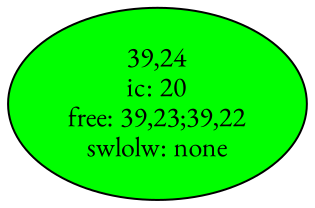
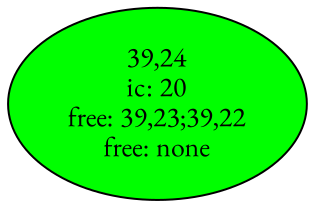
node "39,24 ic: 20 free: 39,23;39,22 swlolw: none": label "39,24 ic: 20 free: 39,23;39,22 swlolw: none" -> "39,24 ic: 20 free: 39,23;39,22 free: none"
